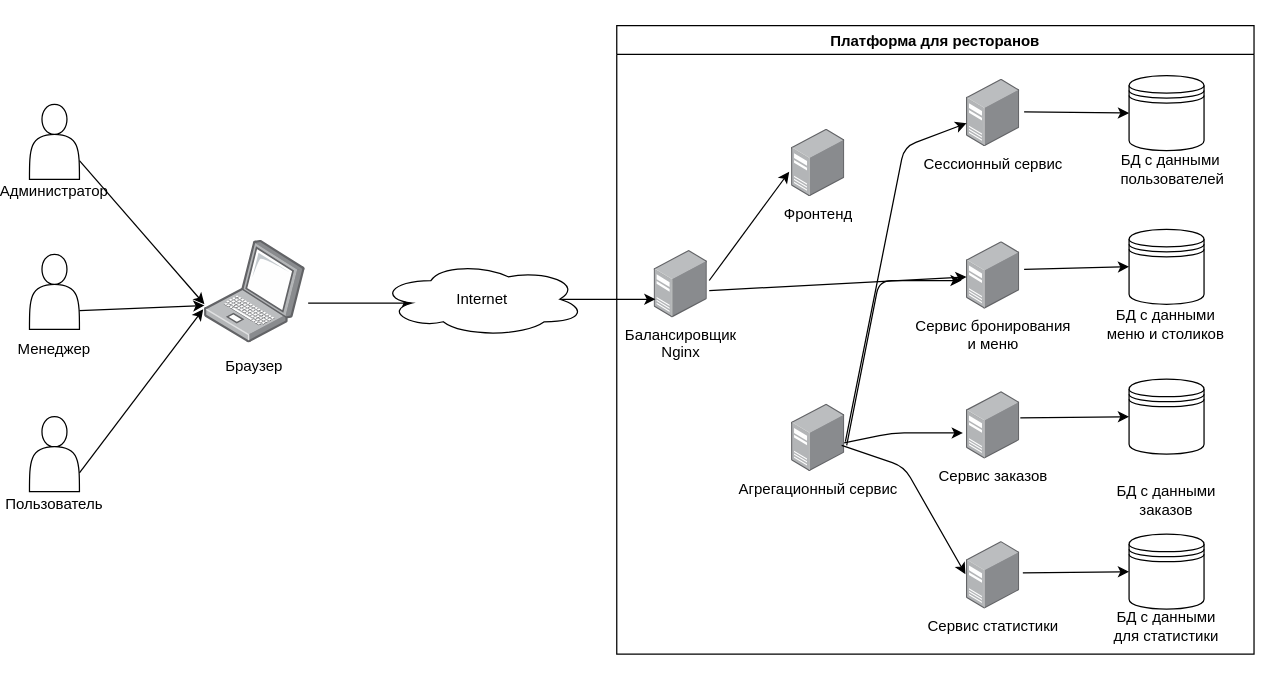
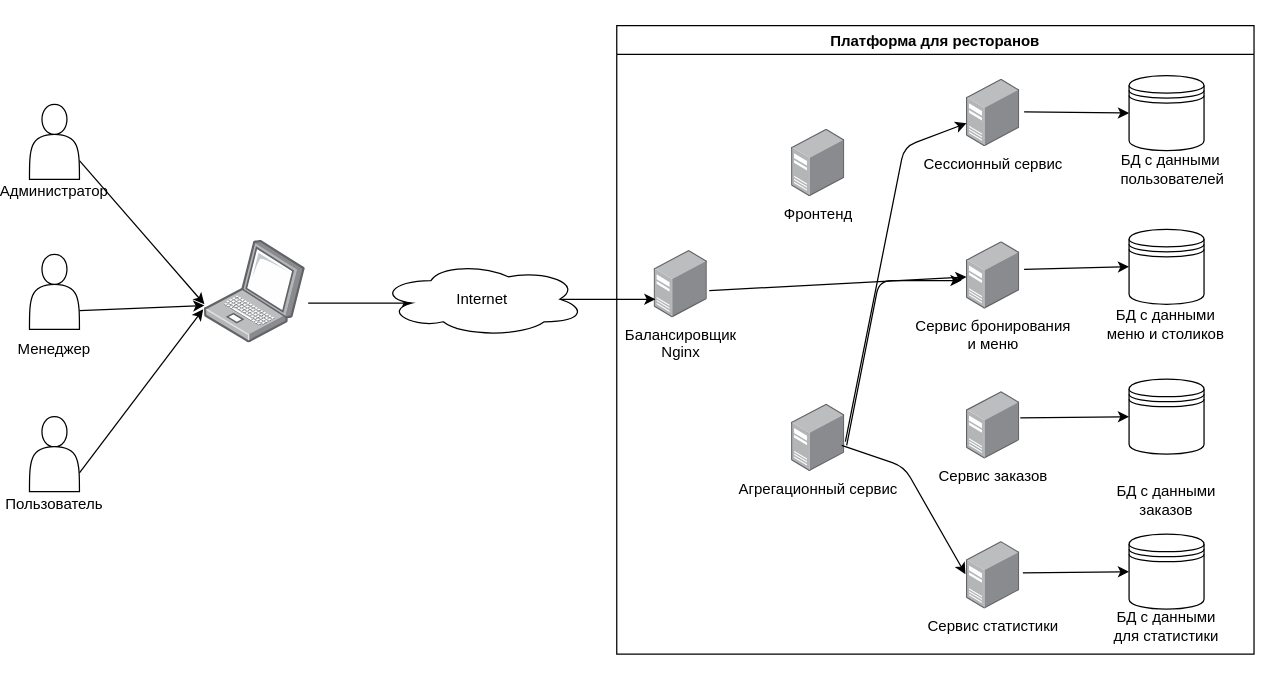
edge "Балансировщик Nginx" -> "Фронтенд": removed
node "Браузер": removed
edge "Агрегационный сервис" -> "Сервис заказов": removed
